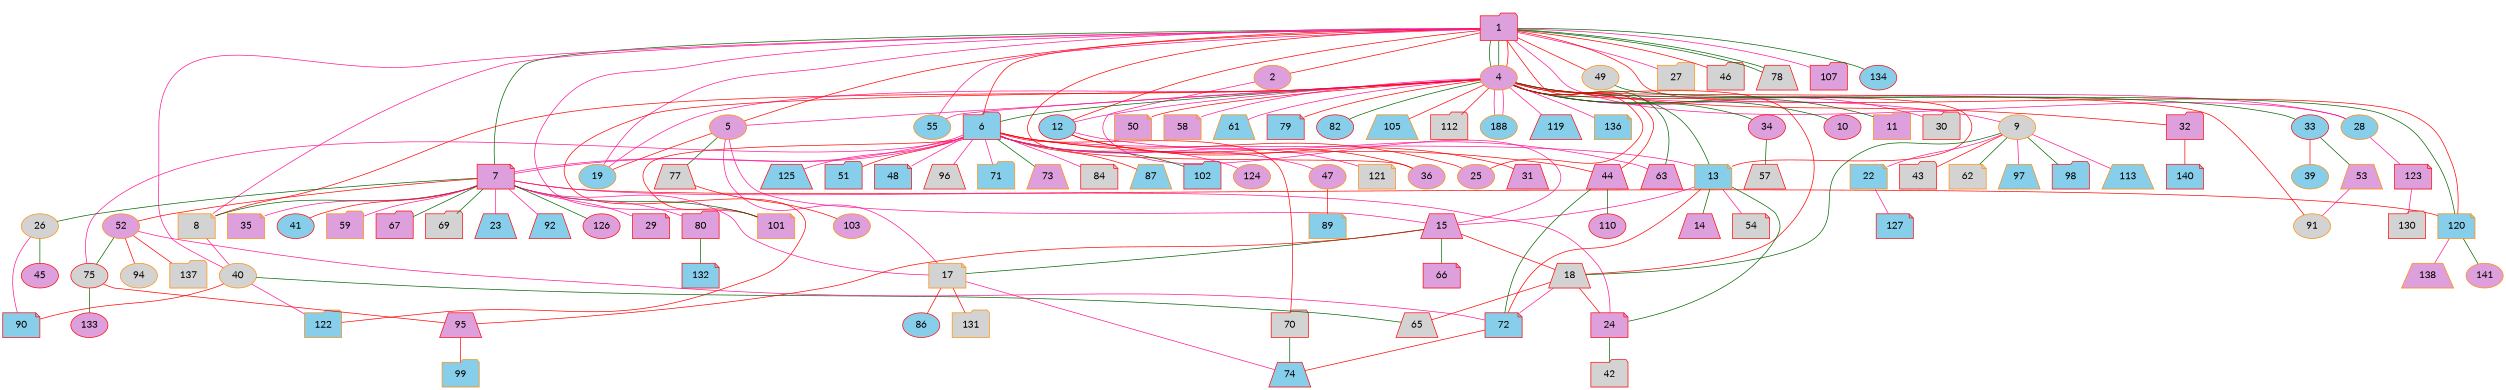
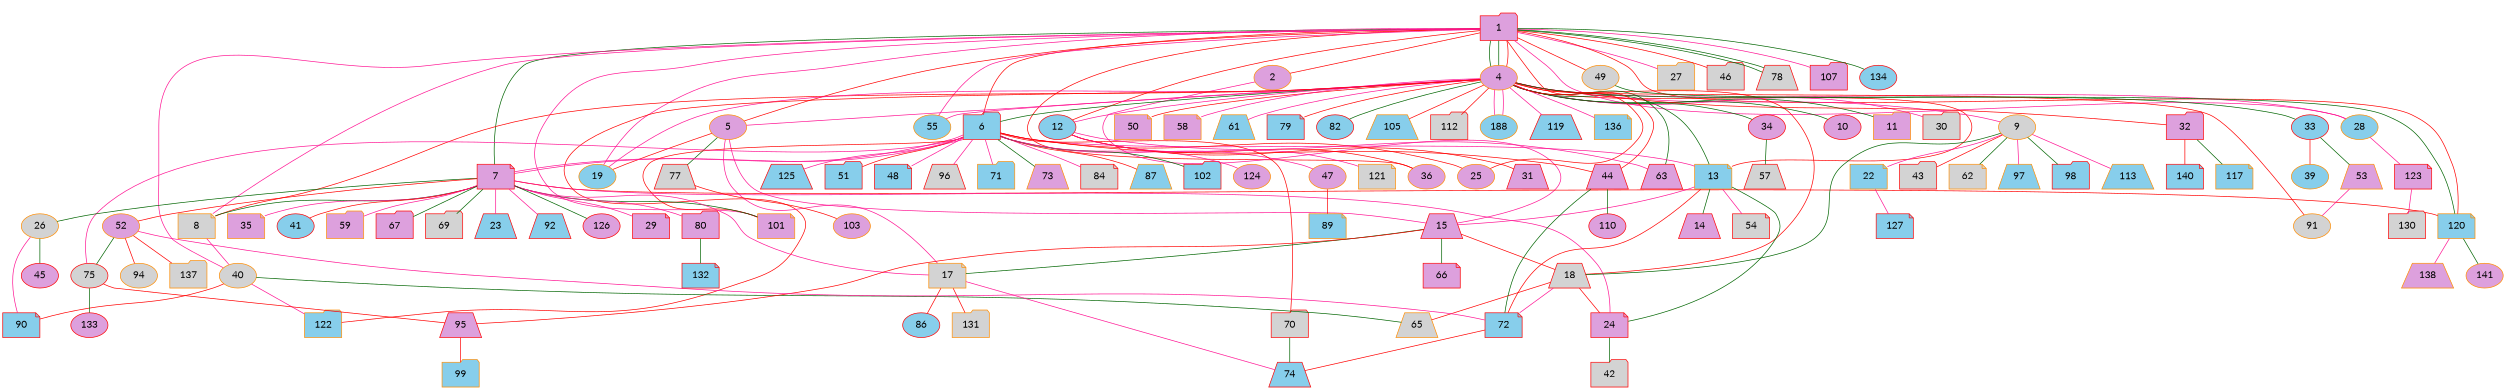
edge "6" -- "121": now "12" -- "121"
node "117": added
node "65": color red -> darkorange
